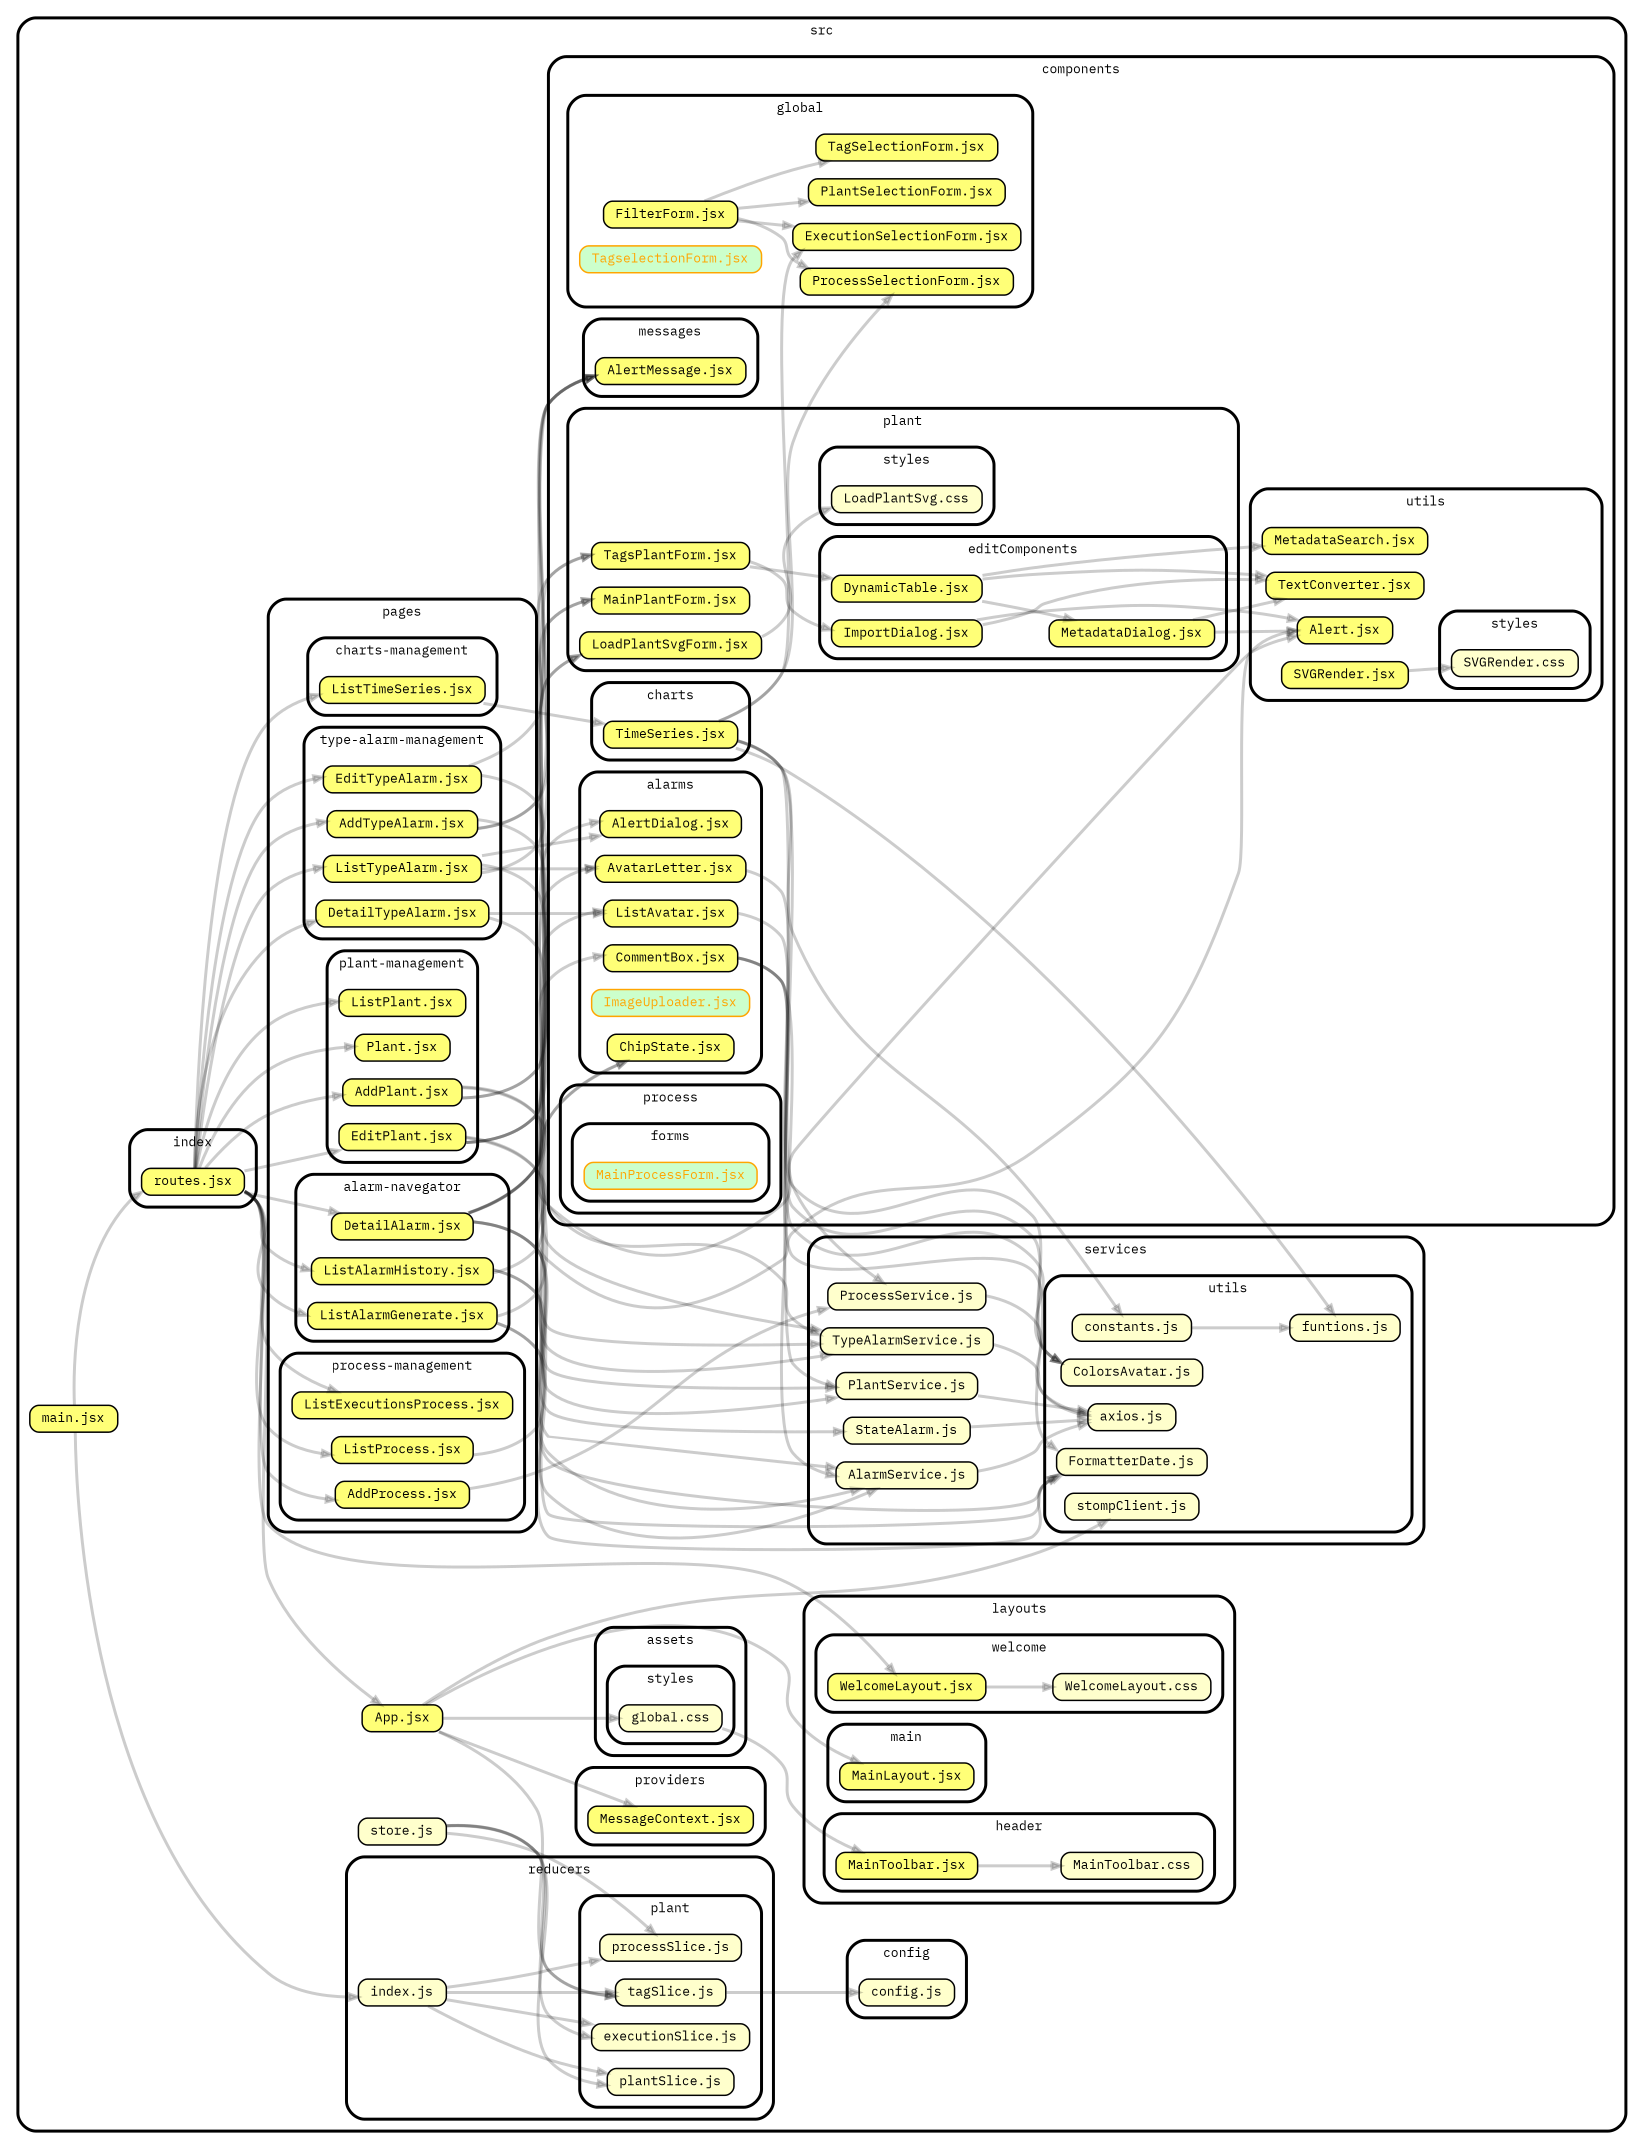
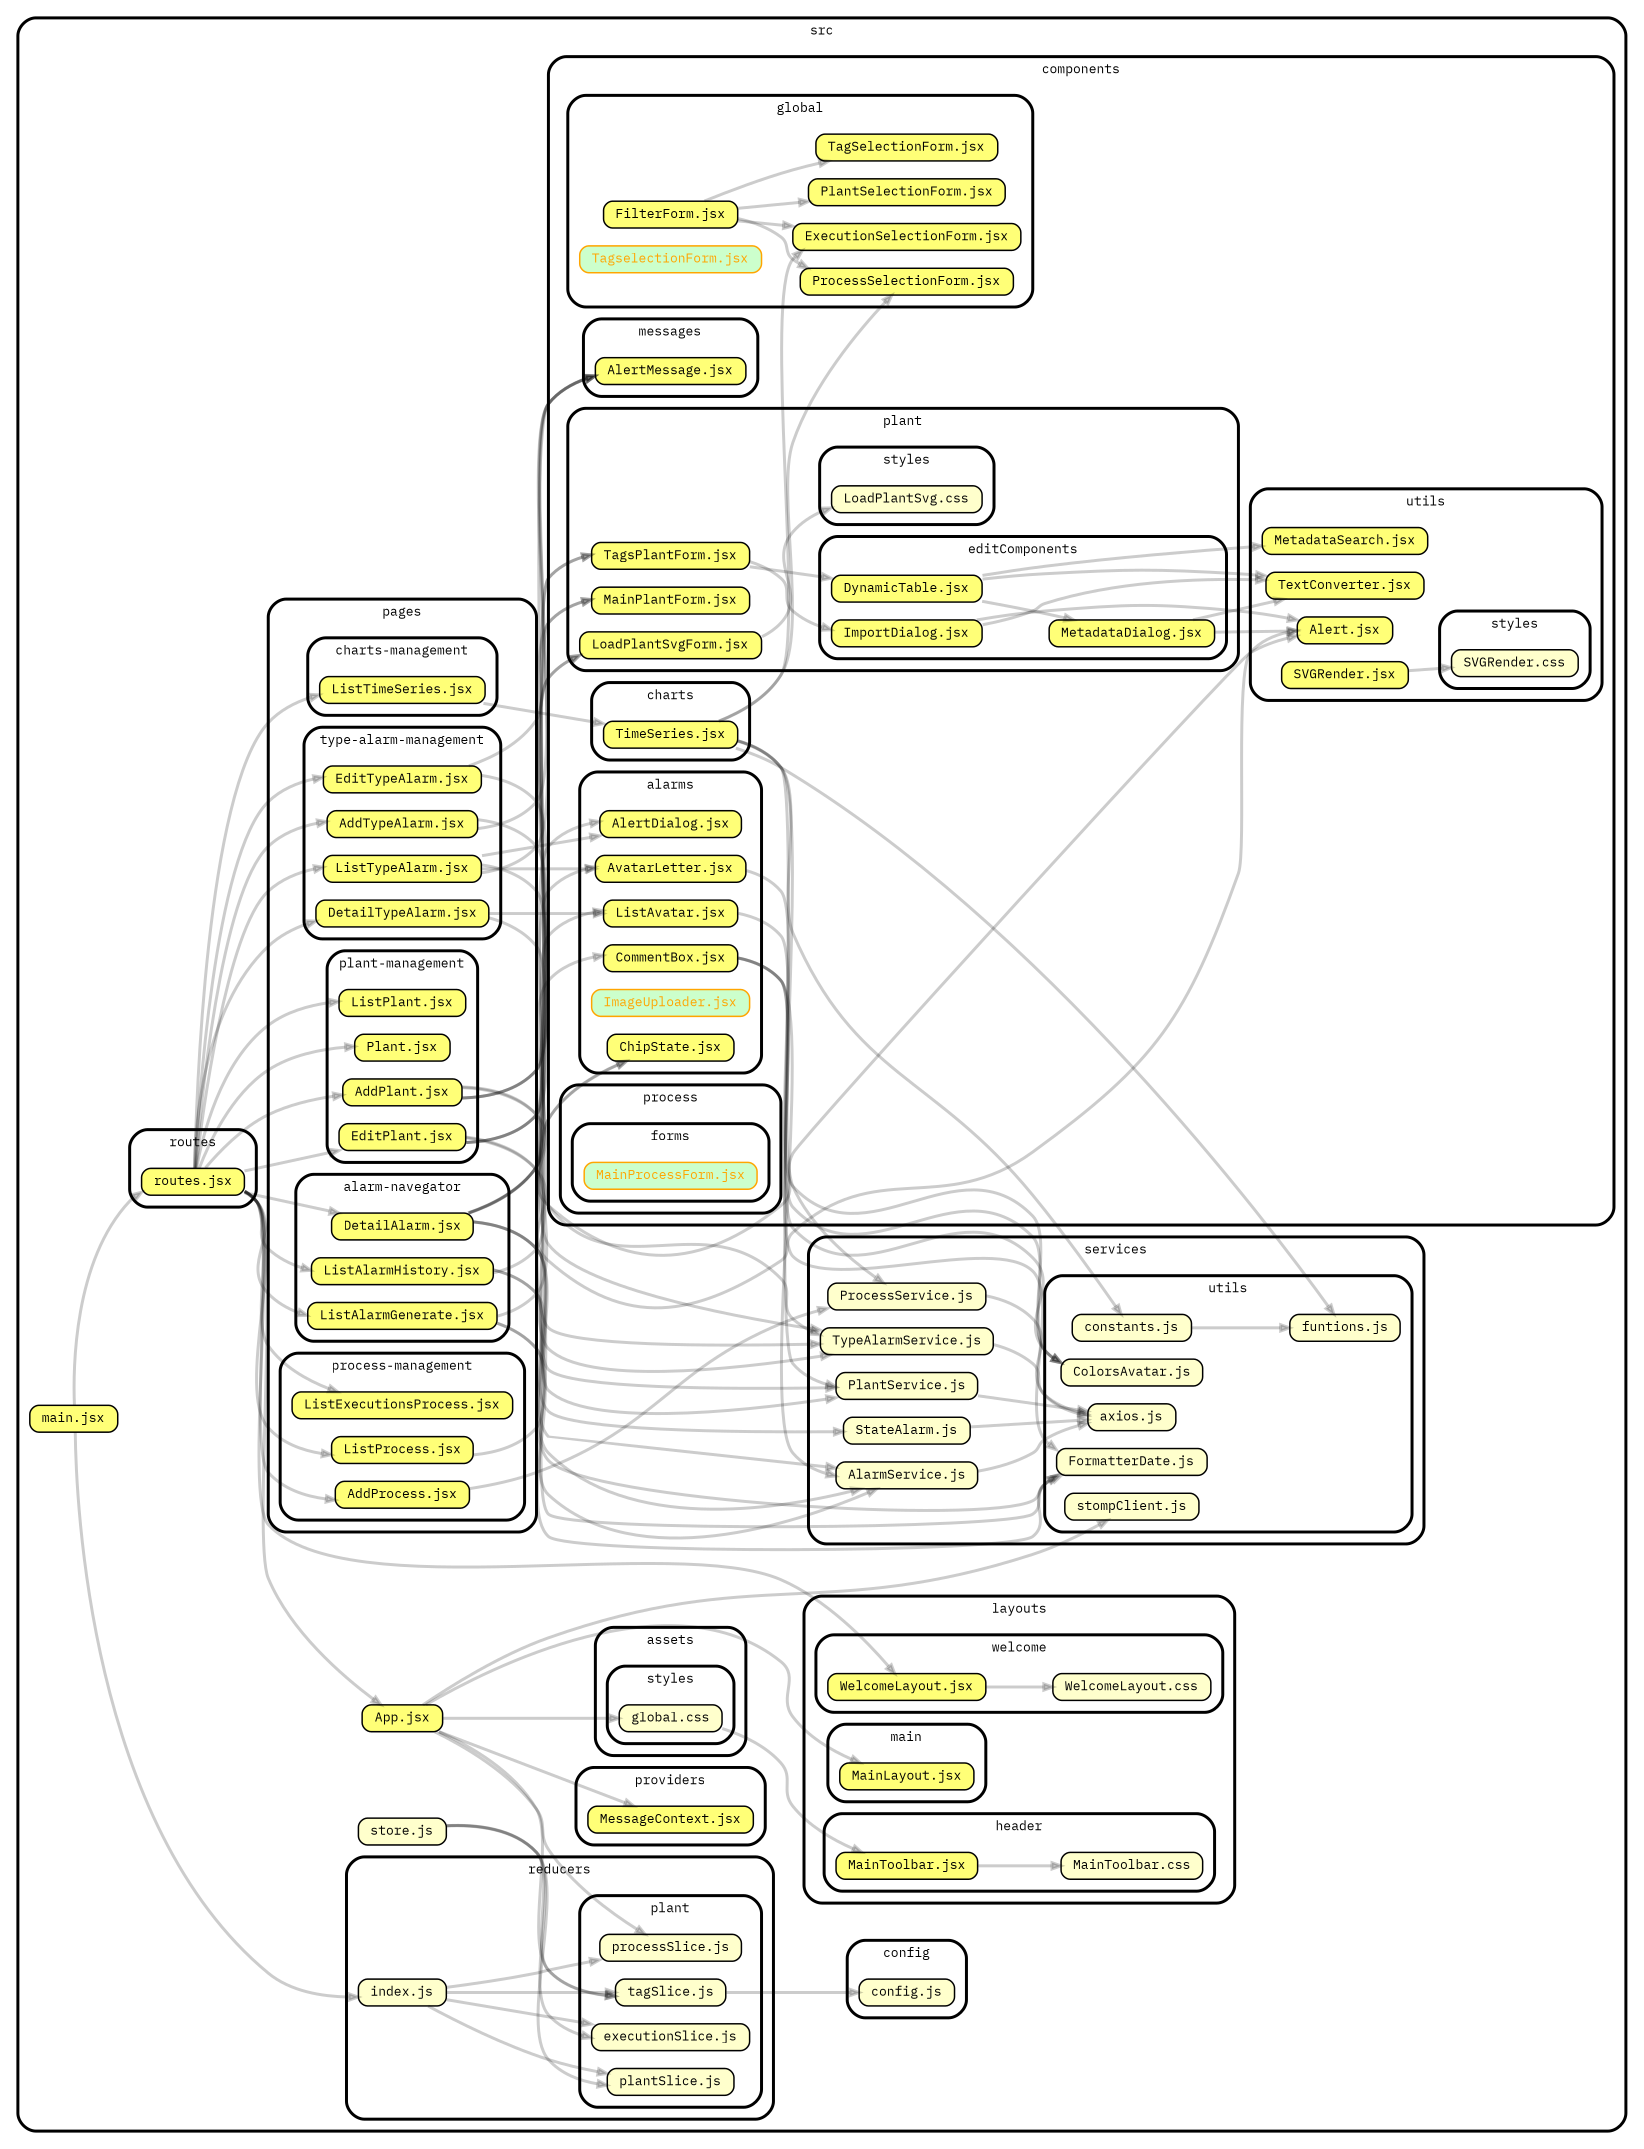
edge "AddTypeAlarm.jsx" -> "TagsPlantForm.jsx": now "AddPlant.jsx" -> "TagsPlantForm.jsx"
cluster "index": label "index" -> "routes"
edge "store.js" -> "processSlice.js": now "App.jsx" -> "processSlice.js"
